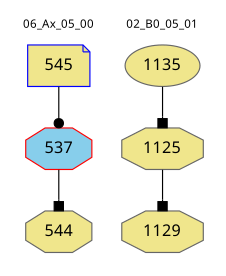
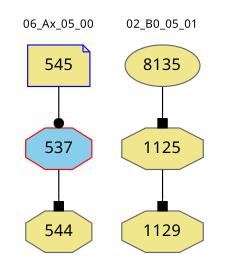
node "1135": label "1135" -> "8135"
